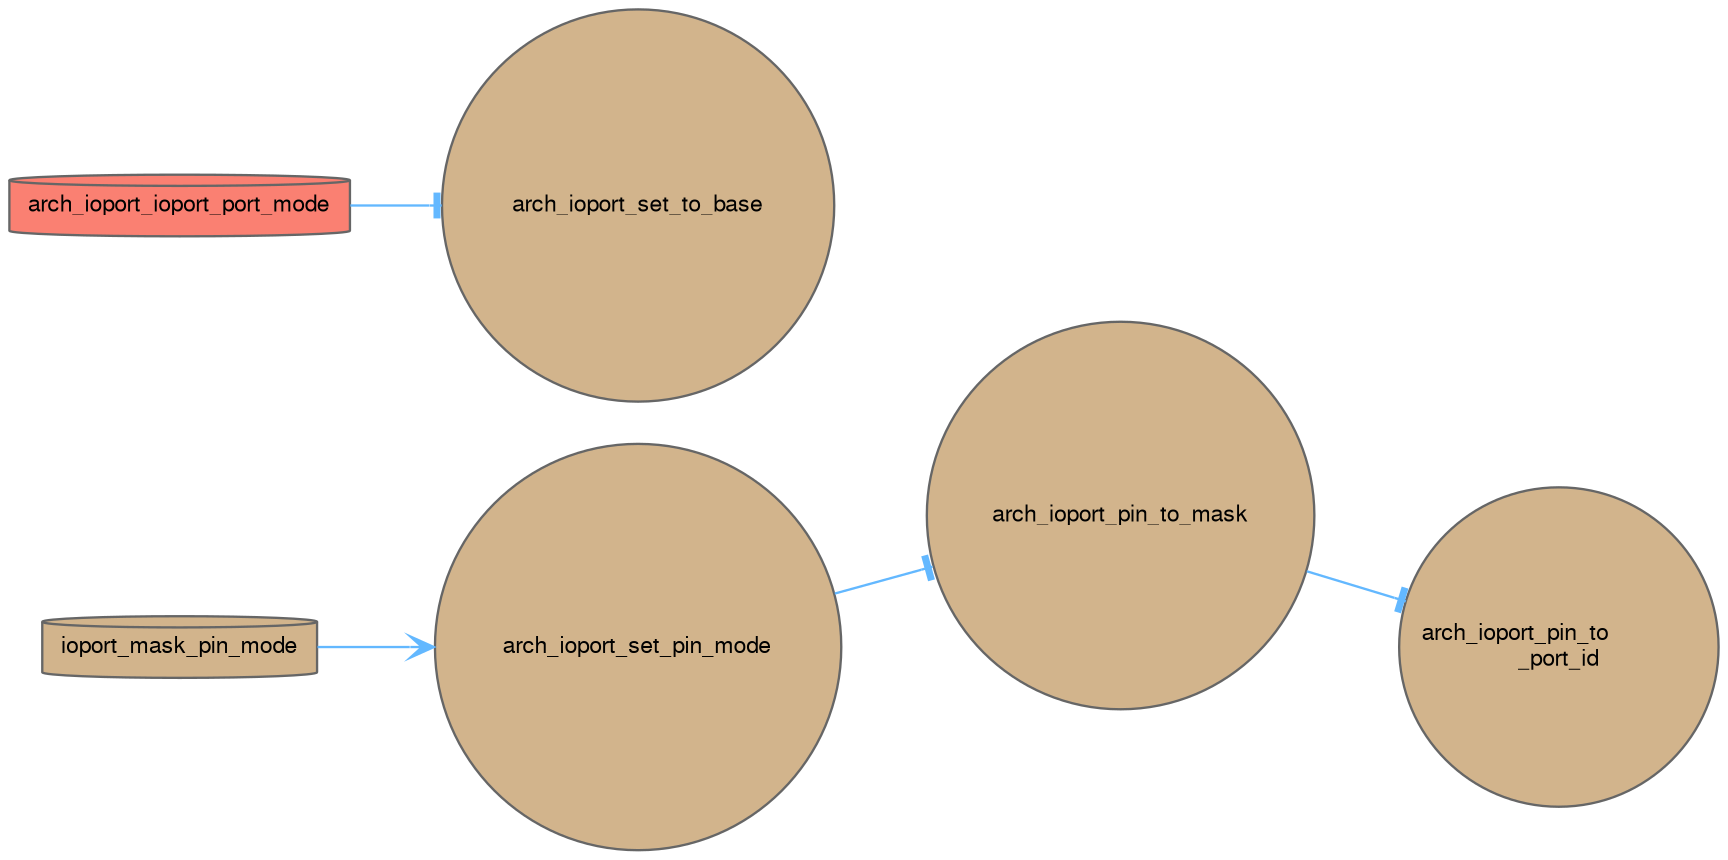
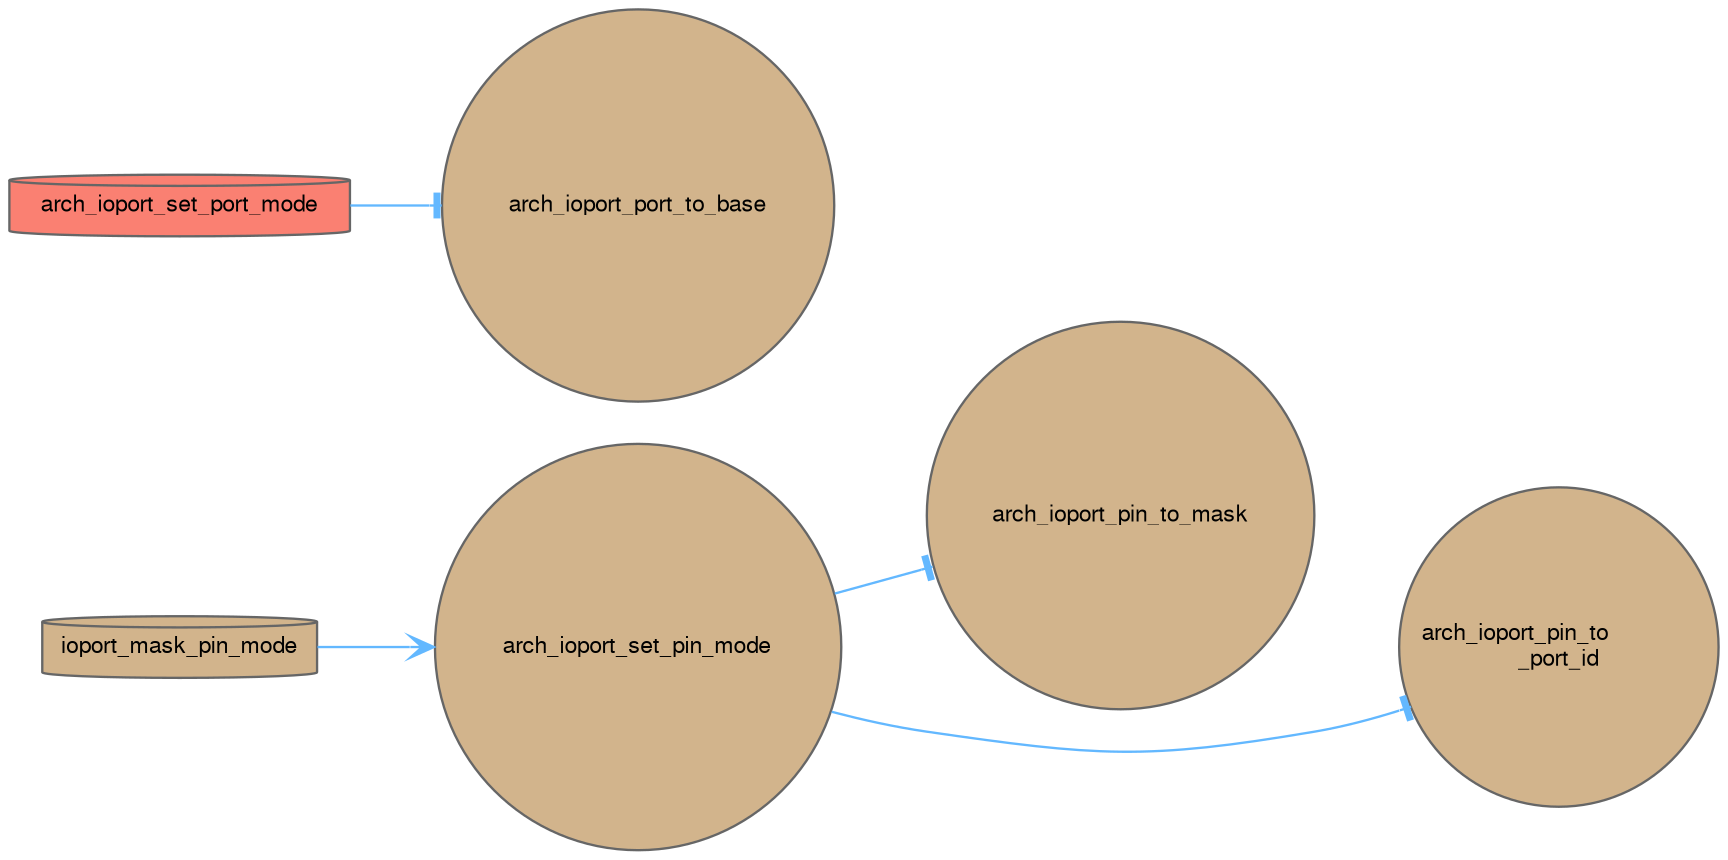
node "arch_ioport_ioport_port_mode": label "arch_ioport_ioport_port_mode" -> "arch_ioport_set_port_mode"
node "arch_ioport_set_to_base": label "arch_ioport_set_to_base" -> "arch_ioport_port_to_base"
edge "arch_ioport_pin_to_mask" -> "arch_ioport_pin_to _port_id": now "arch_ioport_set_pin_mode" -> "arch_ioport_pin_to _port_id"
